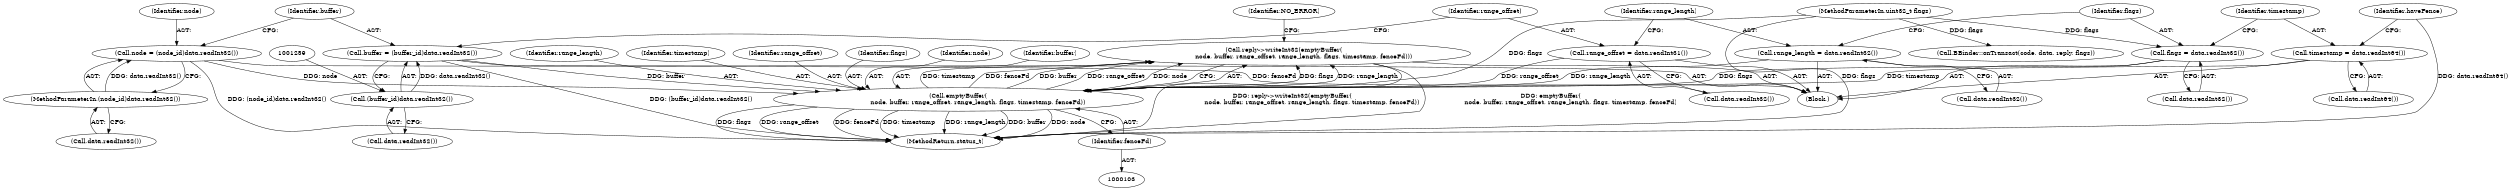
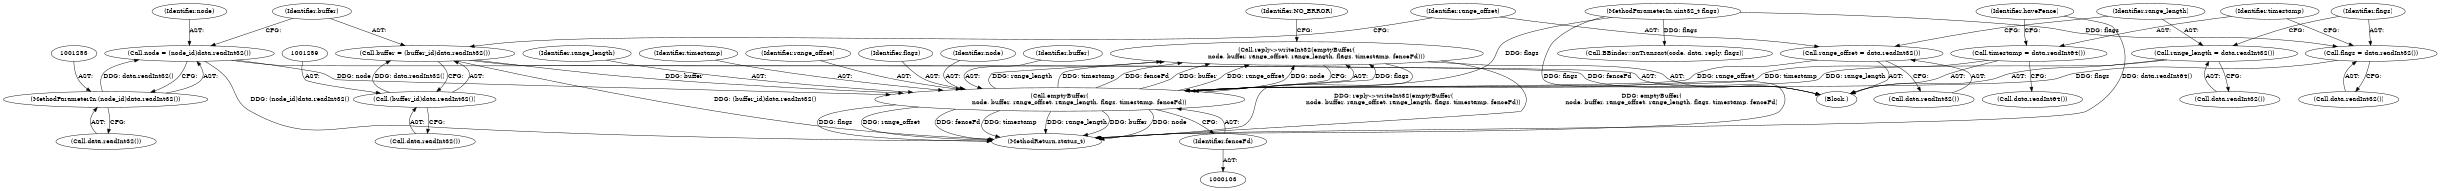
node "1001253": added
node "(Call,range_offset = data.readInt31())": label "(Call,range_offset = data.readInt31())" -> "(Call,range_offset = data.readInt32())"
edge "(Call,flags = data.readInt32())" -> "(Block,)": removed, label "AST:"
edge "(Call,data.readInt64())" -> "(Call,timestamp = data.readInt64())": removed, label "AST:"
